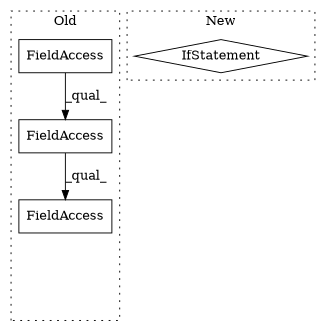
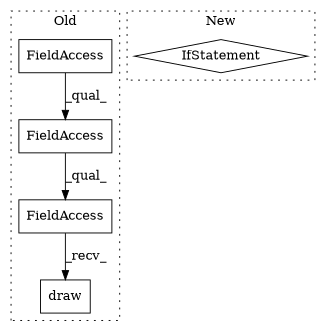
node "draw": added
